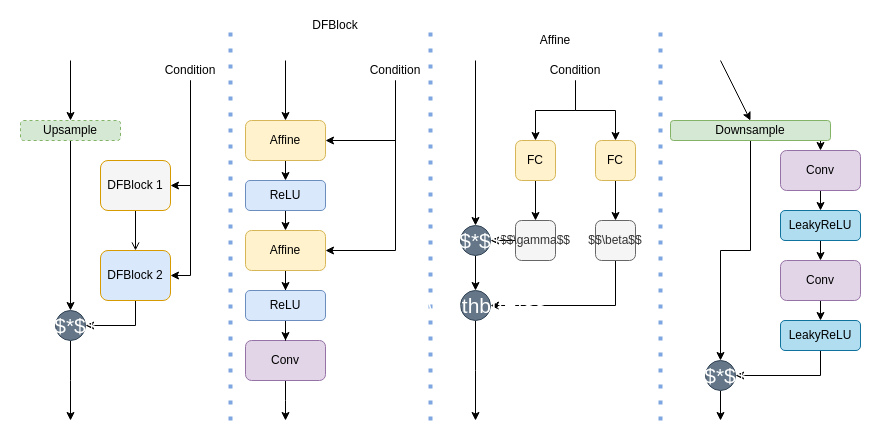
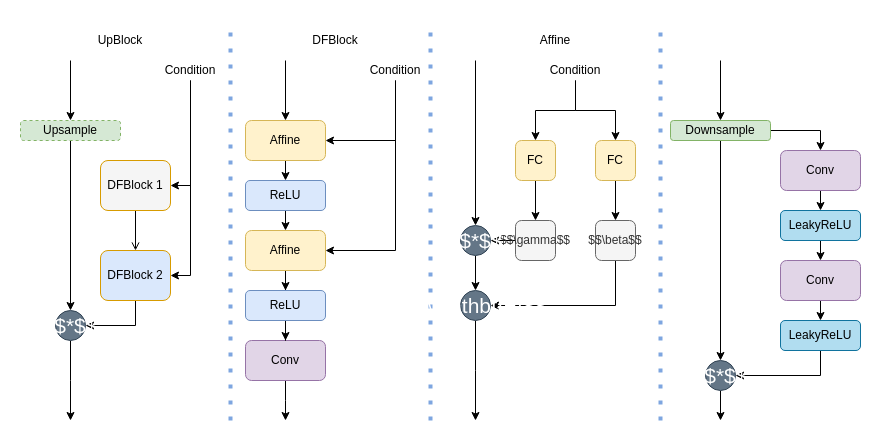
node "DFBlock": moved (336, 26) -> (336, 41)
node "UpBlock": added
node "Downsample": size 160x20 -> 100x20
